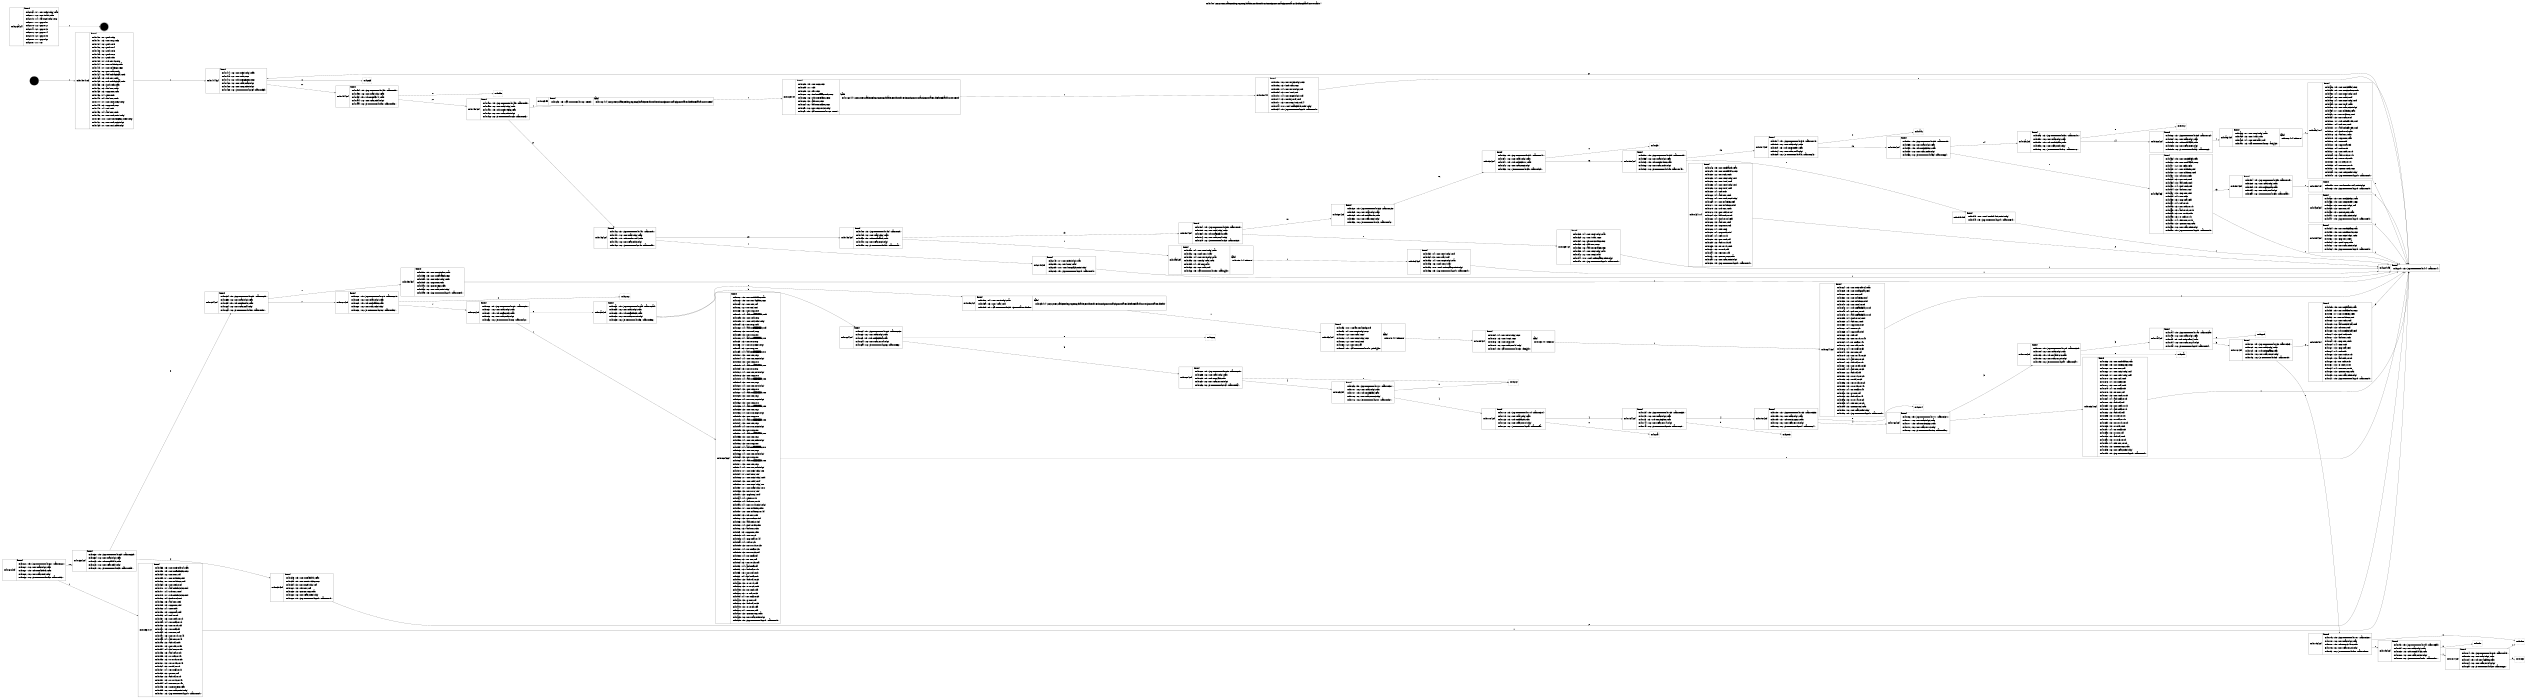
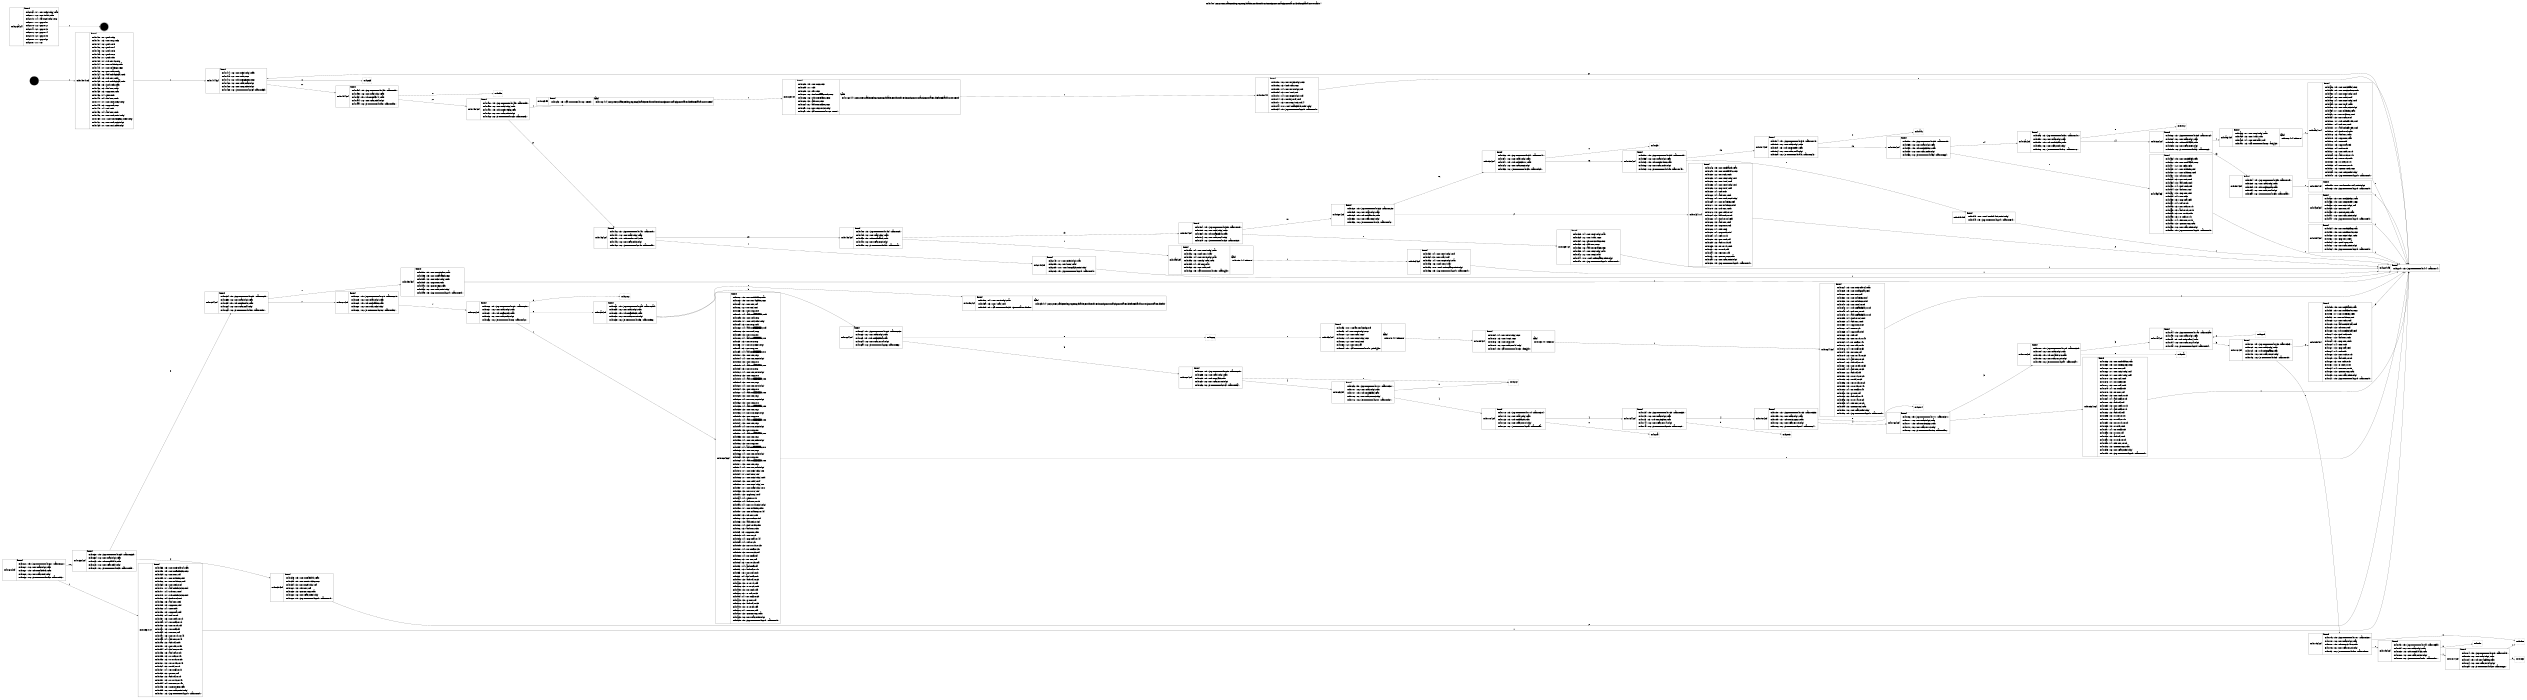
edge "0x401a6d [86]" -> "0x4015e4 [28]": now "0x4015c8 [28]" -> "0x4015e4 [28]"
edge "0x401520 [28]" -> "0x401c46 [111]": added, label "2"
edge "0x401670 [28]" -> "0x402182": now "0x40168c [28]" -> "0x402182"
edge "0x401de6 [12]" -> "0x401df2 [29]": now "0x40226c" -> "0x401df2 [29]"
edge "0x4017a4 [28]" -> "0x40221f": reversed
